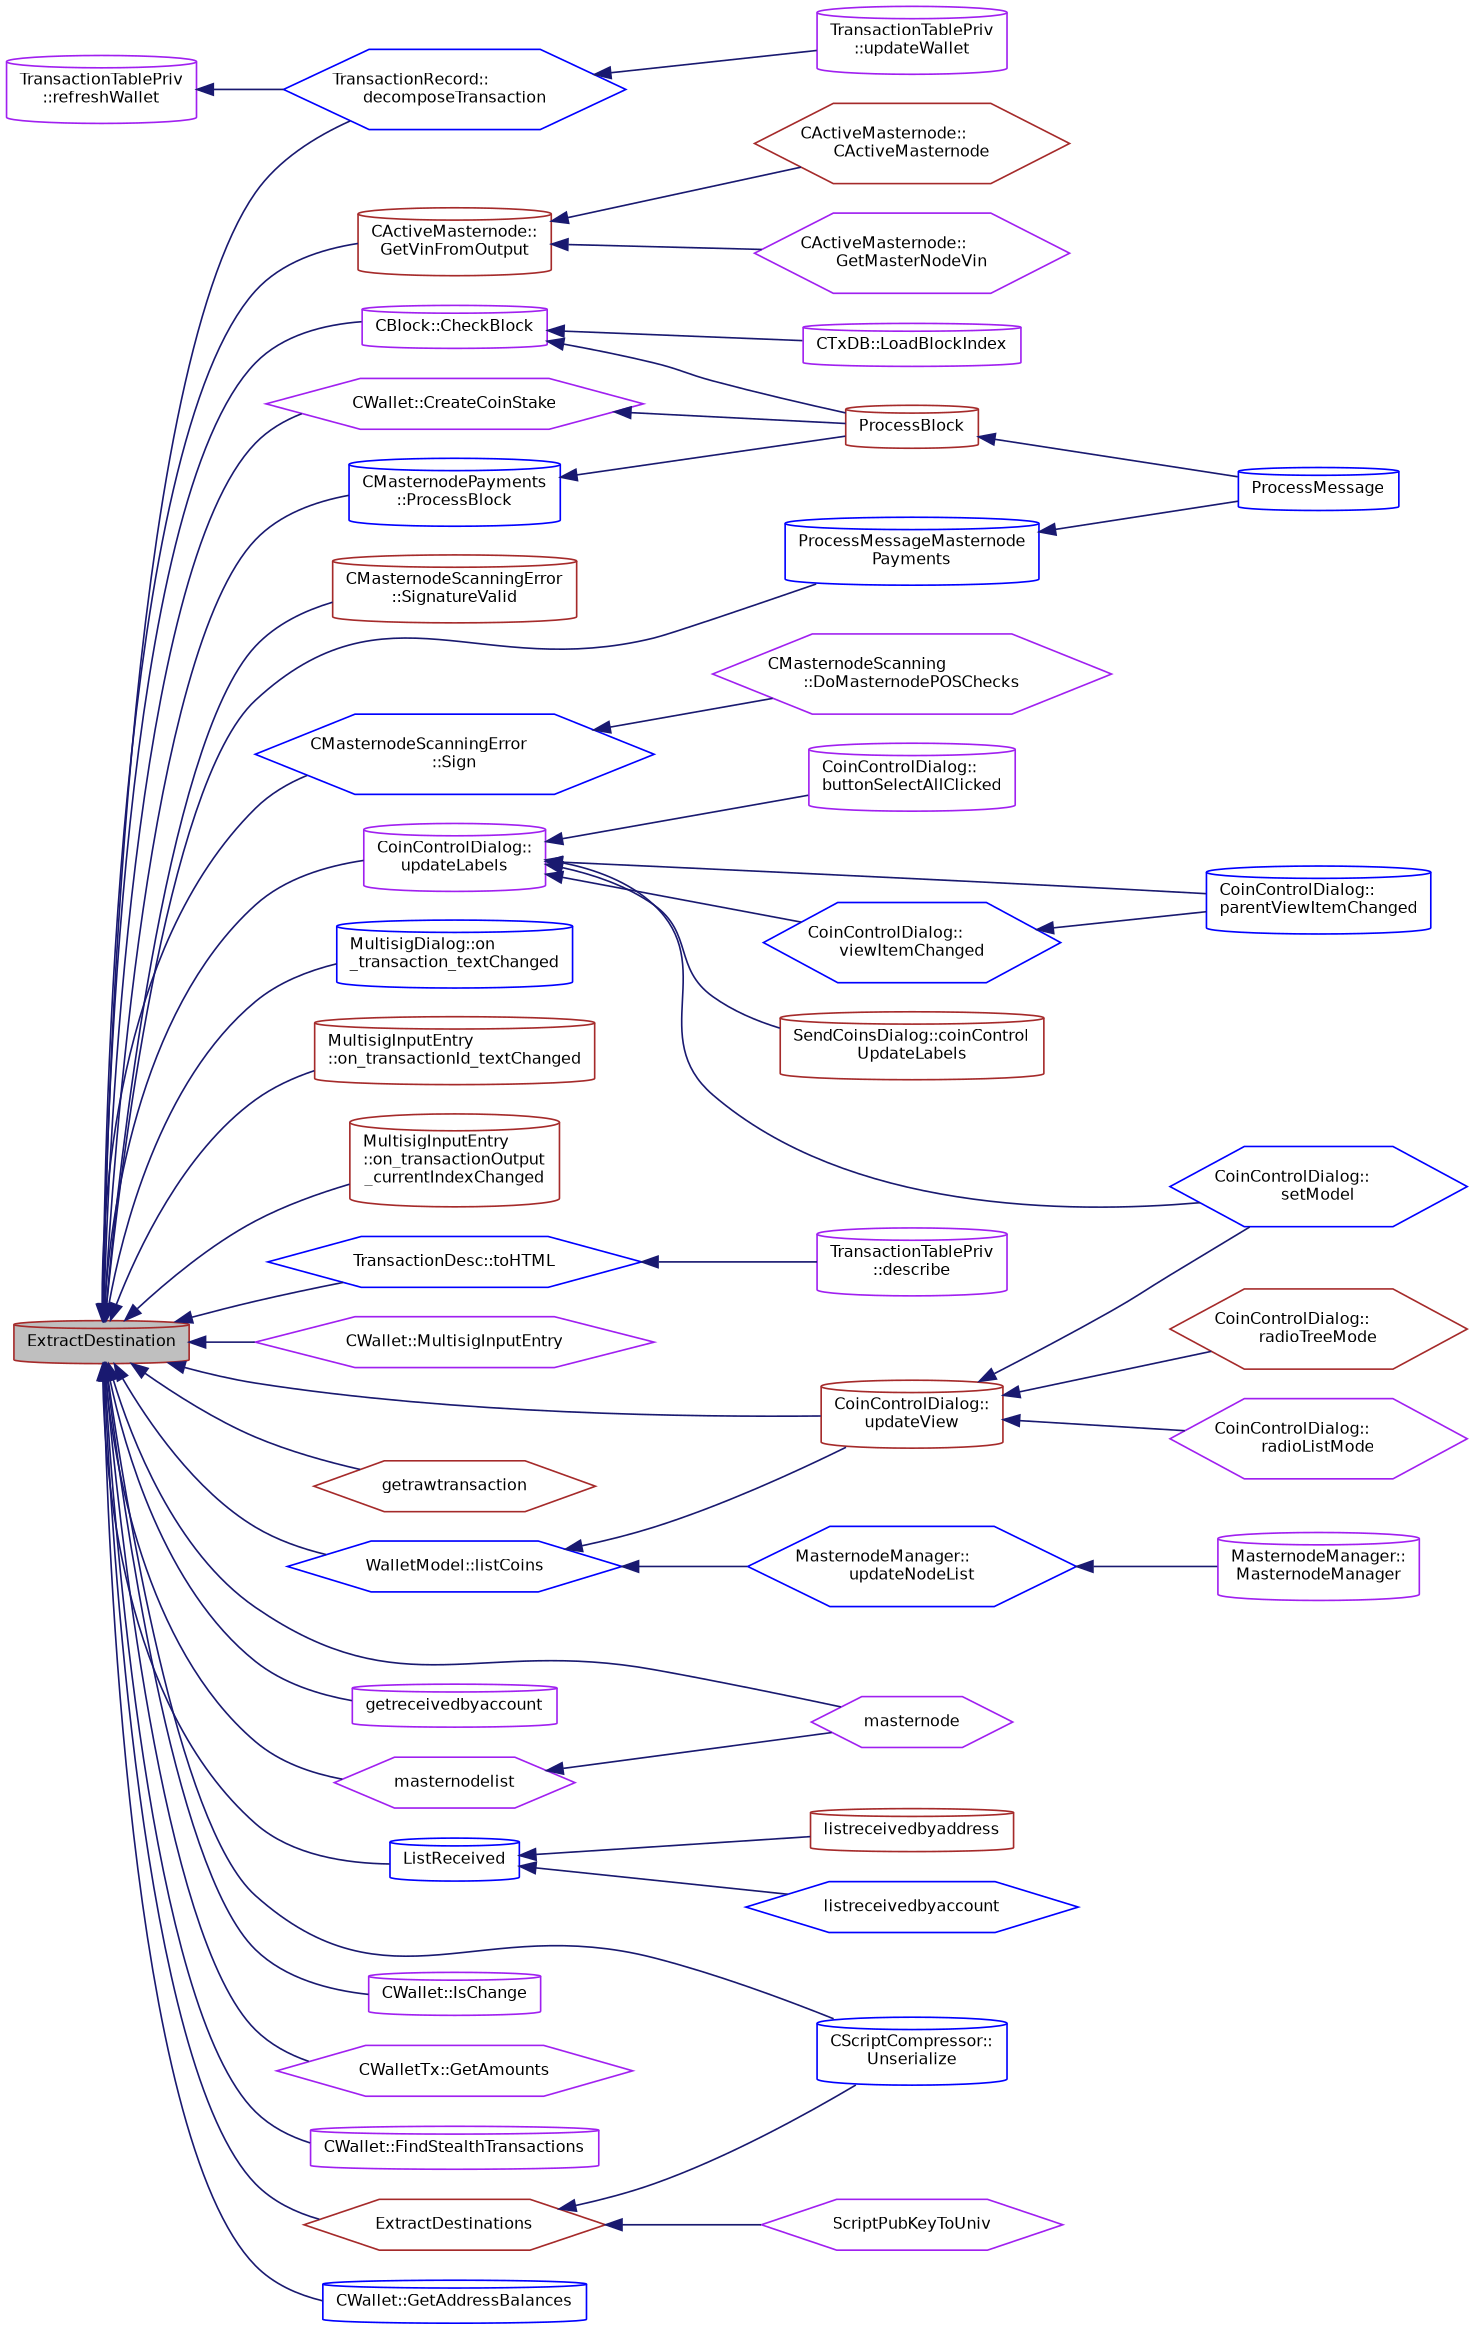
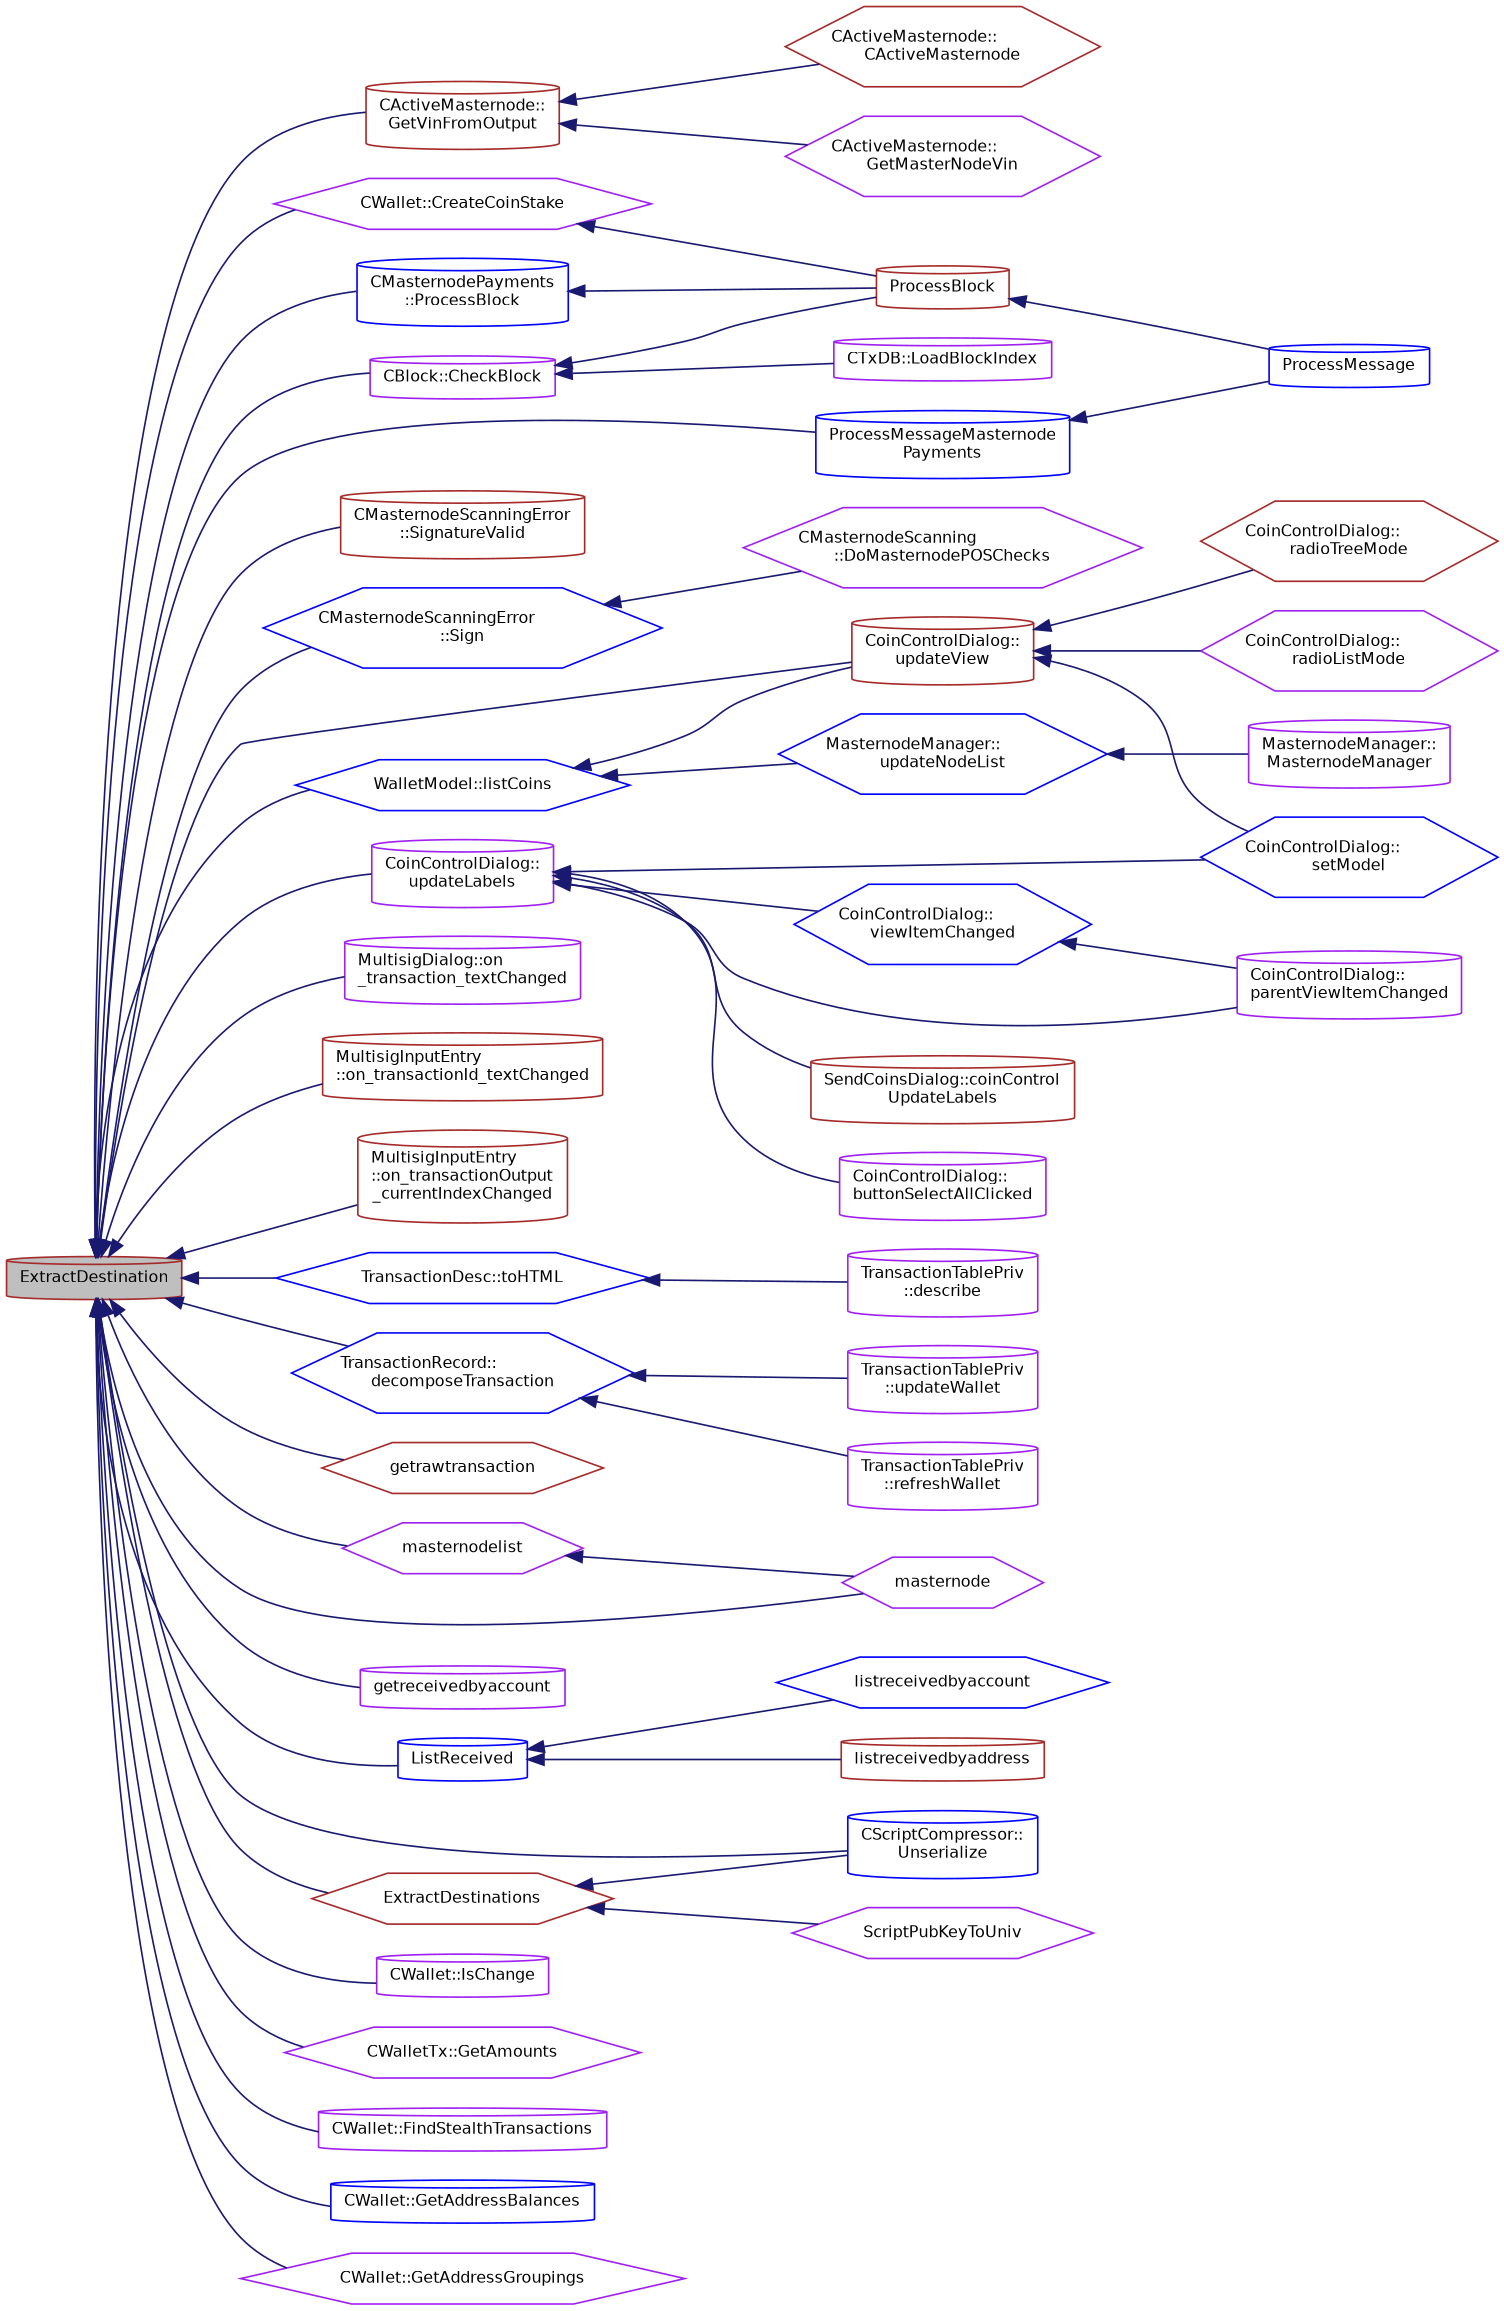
edge "TransactionRecord:: decomposeTransaction" -> "TransactionTablePriv ::refreshWallet": reversed
node "CoinControlDialog:: parentViewItemChanged": color blue -> purple
node "MultisigDialog::on _transaction_textChanged": color blue -> purple
node "CWallet::MultisigInputEntry": label "CWallet::MultisigInputEntry" -> "CWallet::GetAddressGroupings"
